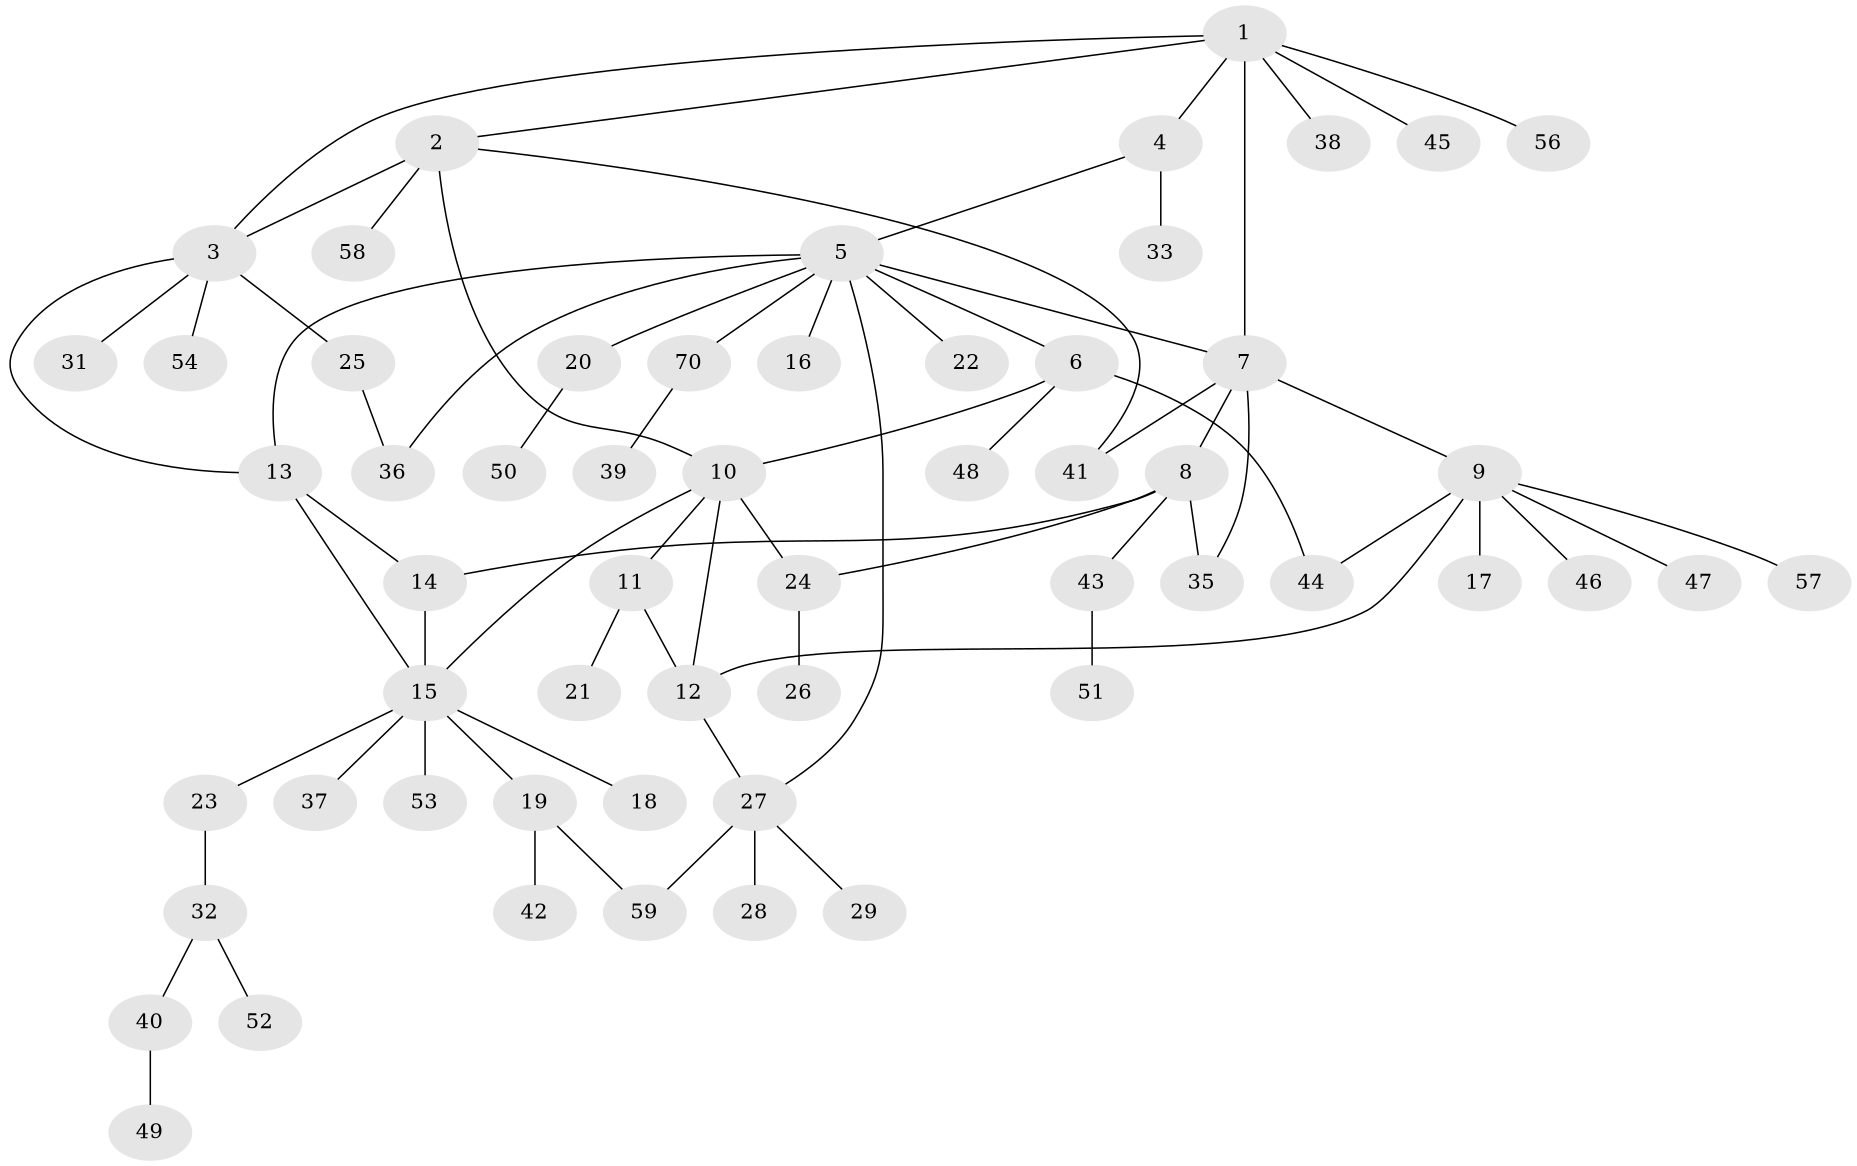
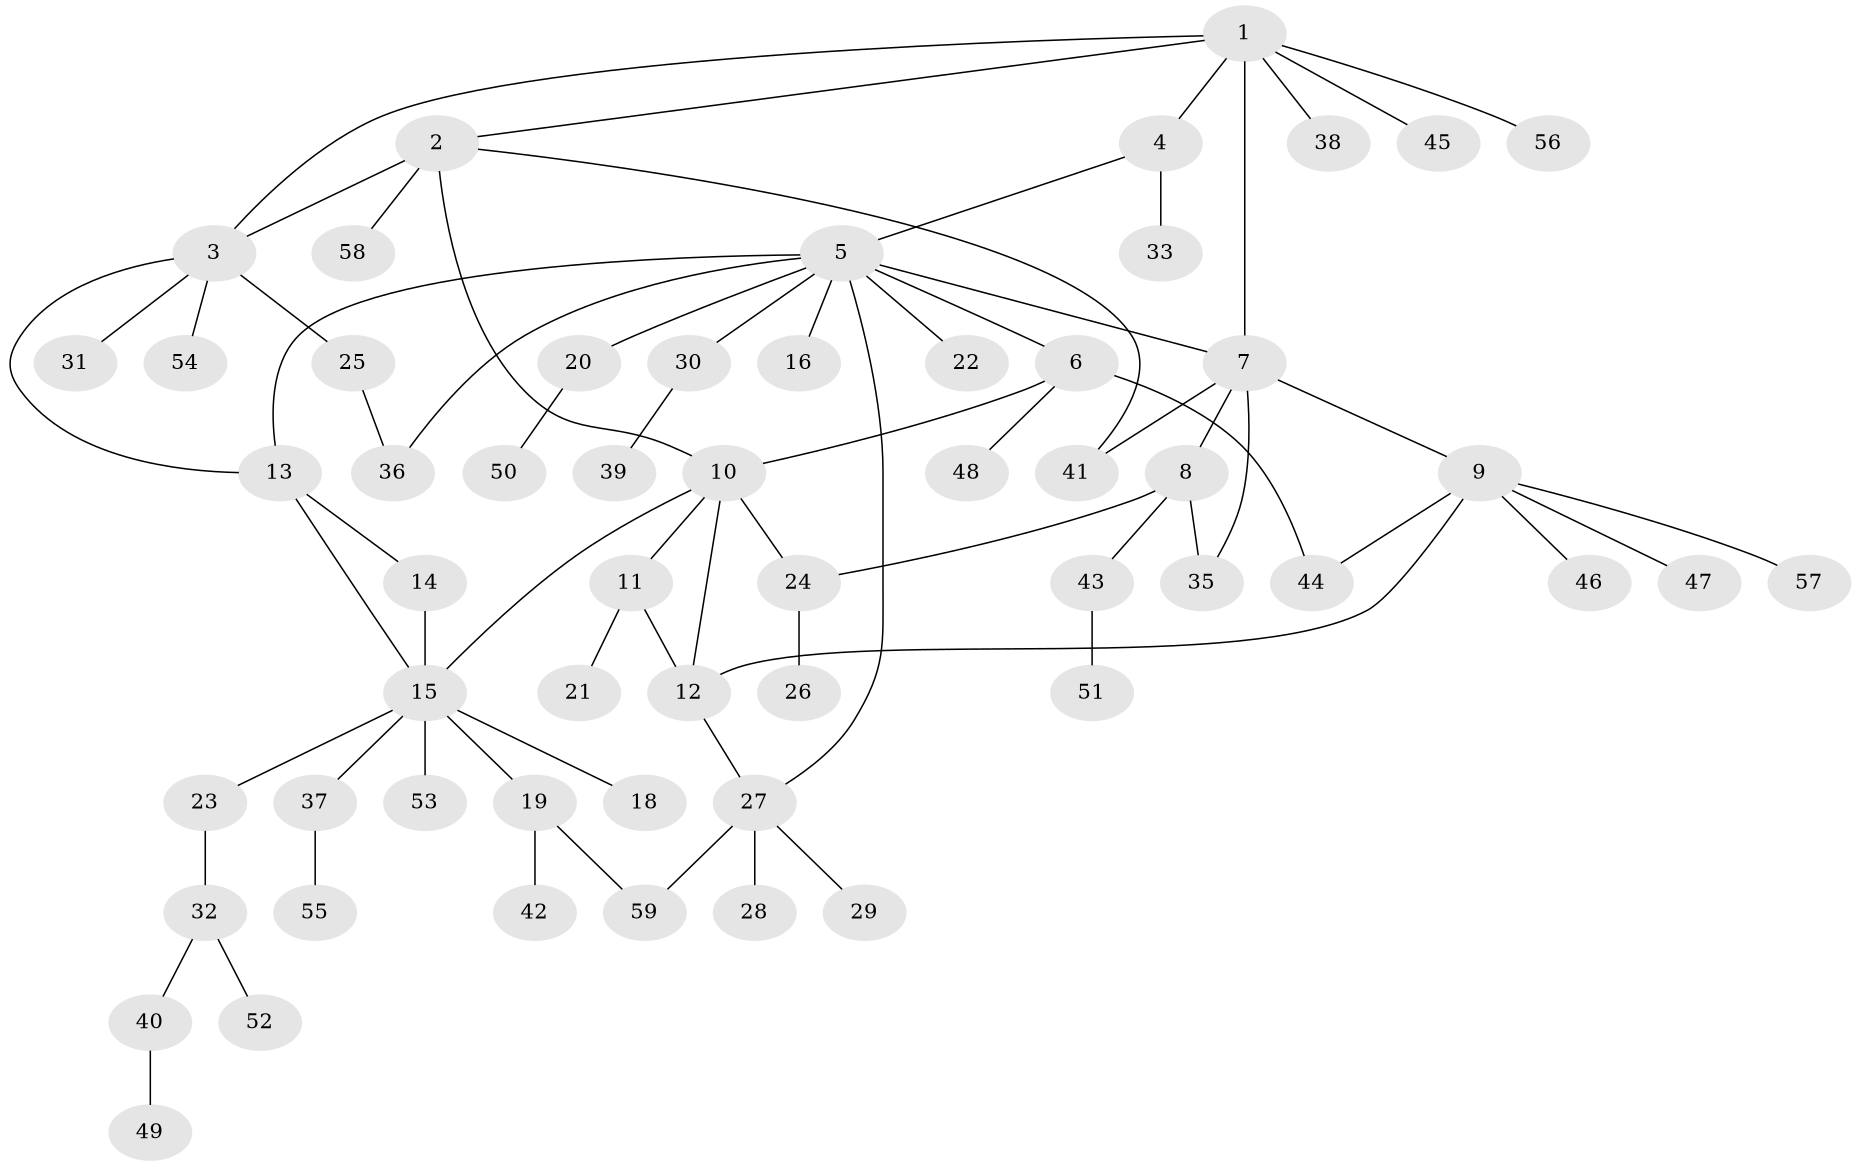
node "70": label "70" -> "30"
edge "8" -- "14": removed
node "17": removed
node "55": added
